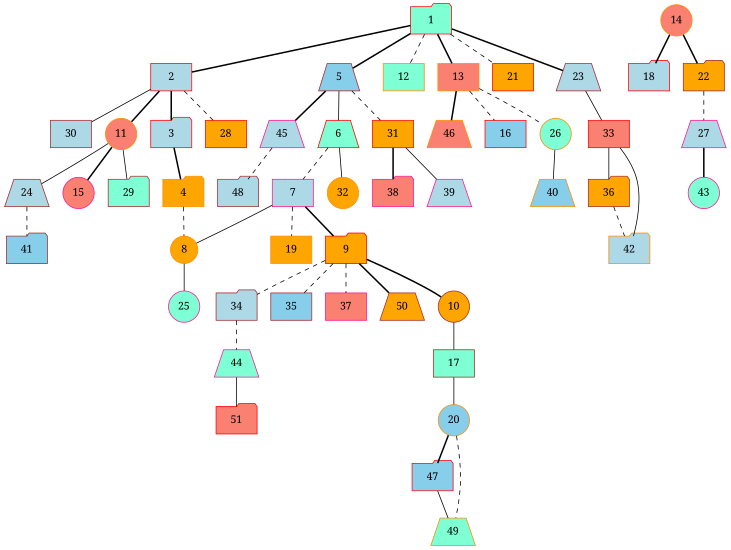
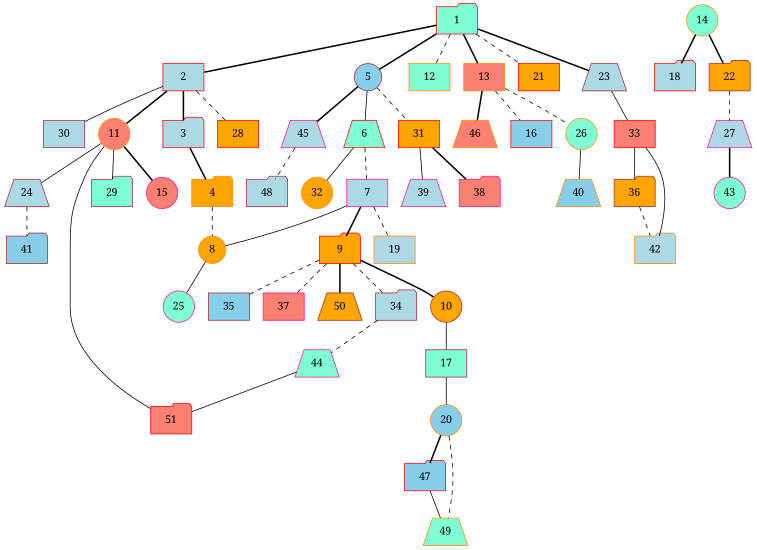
node "14": fillcolor salmon -> aquamarine
node "5": shape trapezium -> circle
node "19": fillcolor orange -> lightblue
edge "11" -- "51": added
